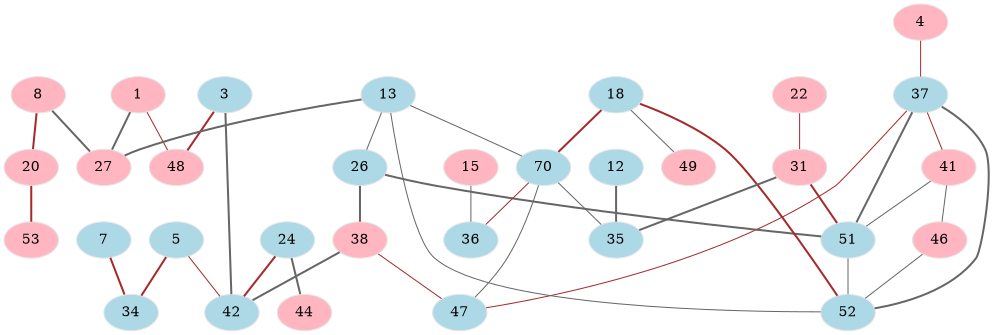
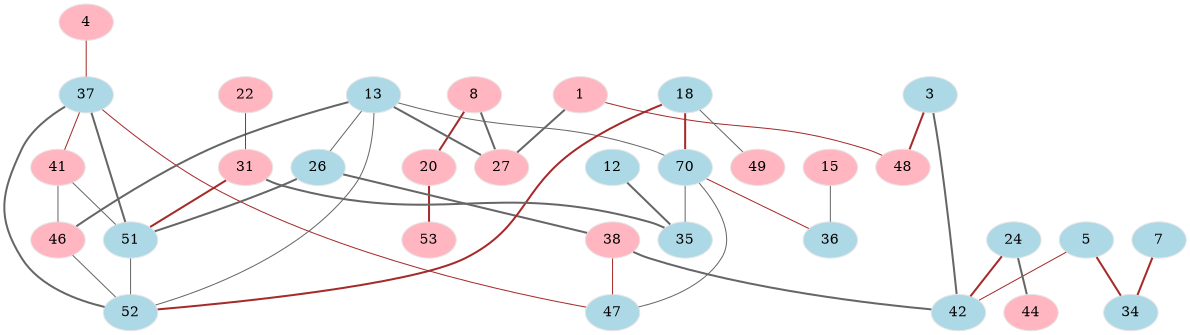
edge "13" -- "46": added
